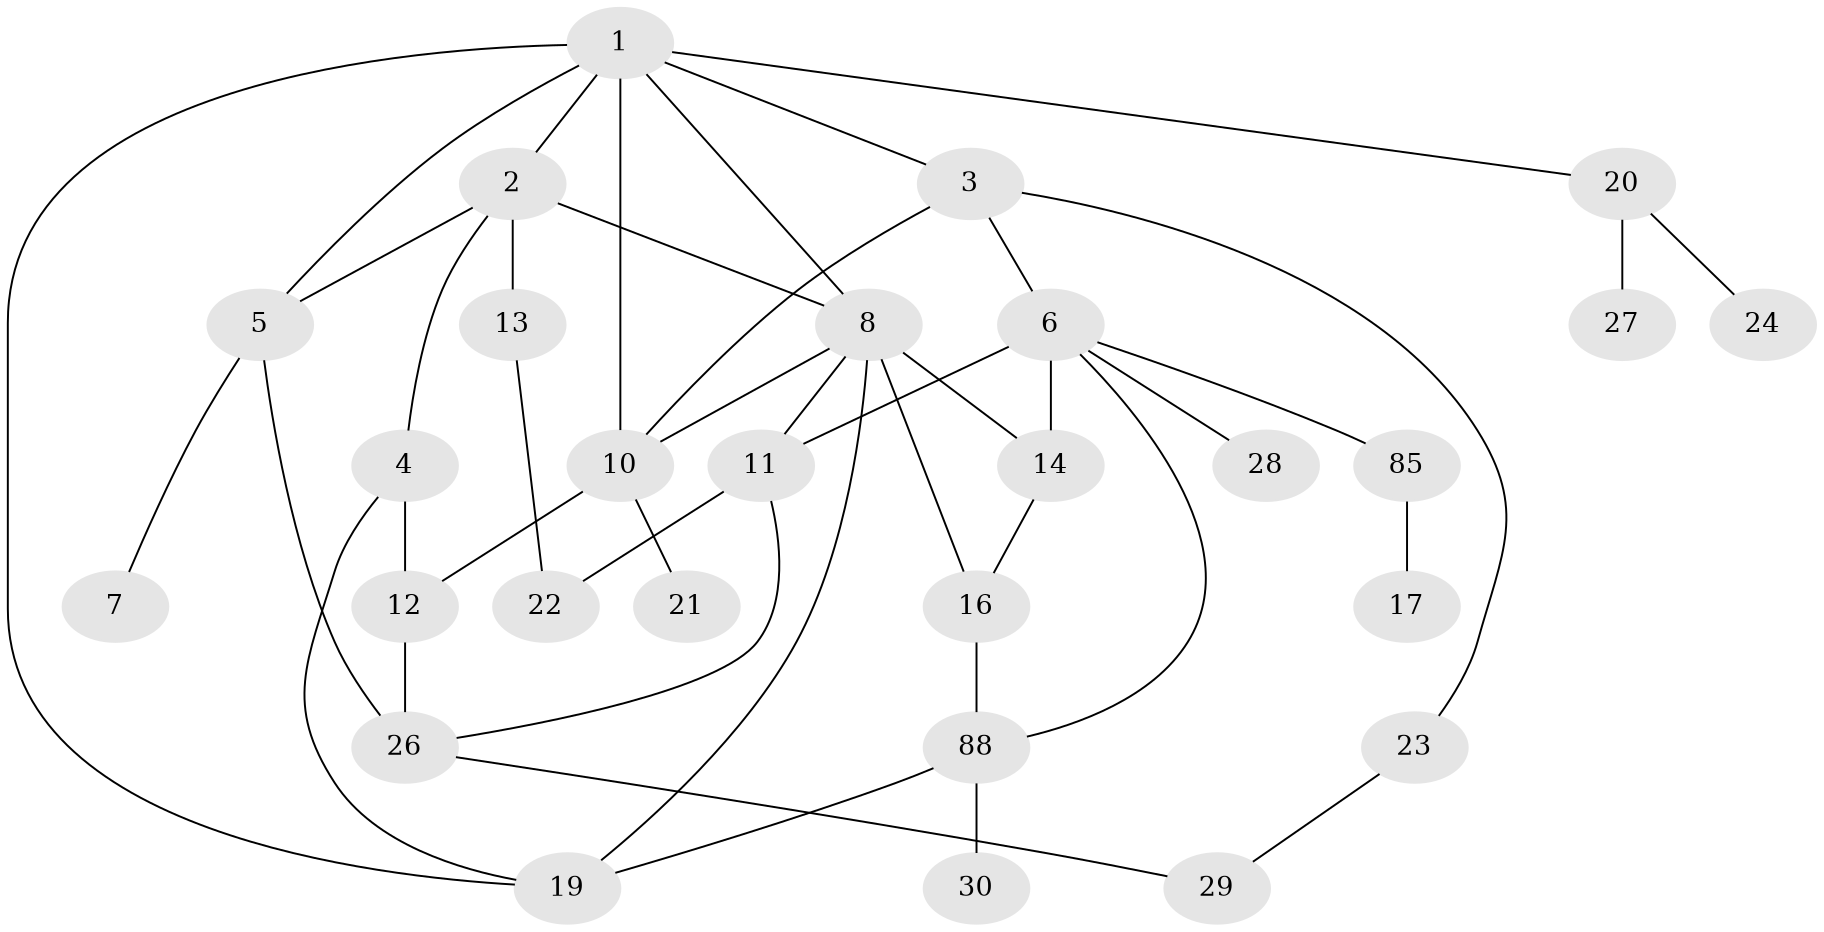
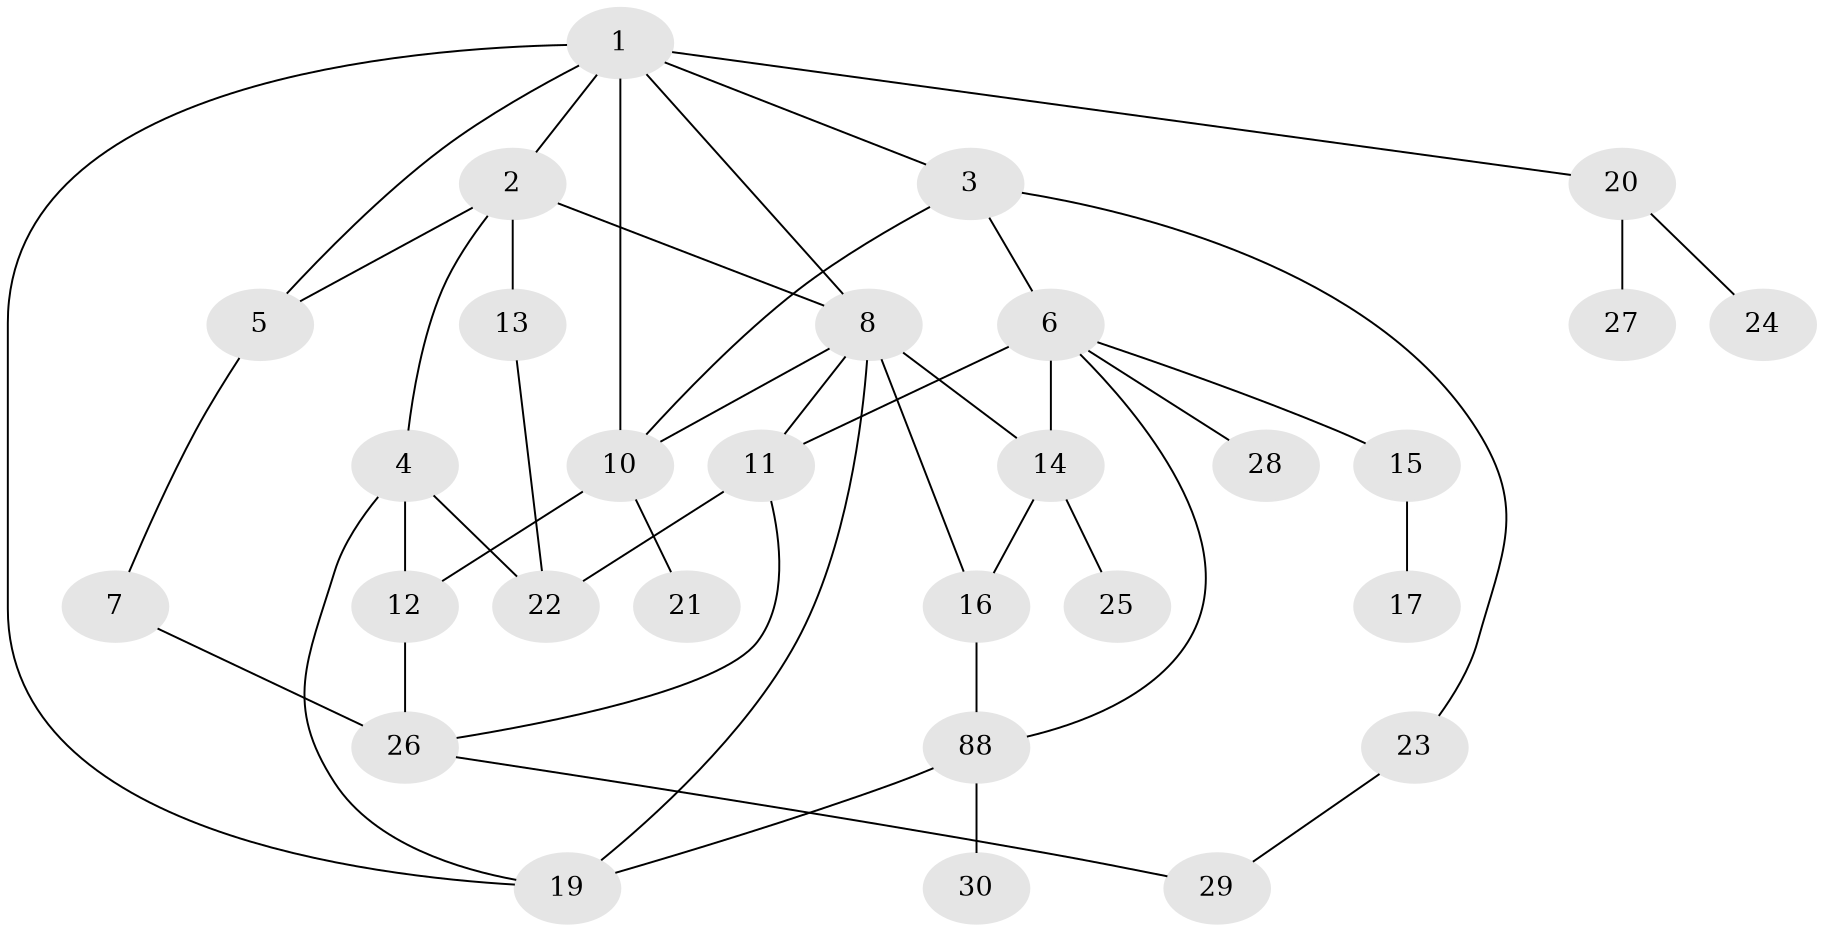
node "85": label "85" -> "15"
edge "4" -- "22": added
edge "5" -- "26": now "7" -- "26"
node "25": added
